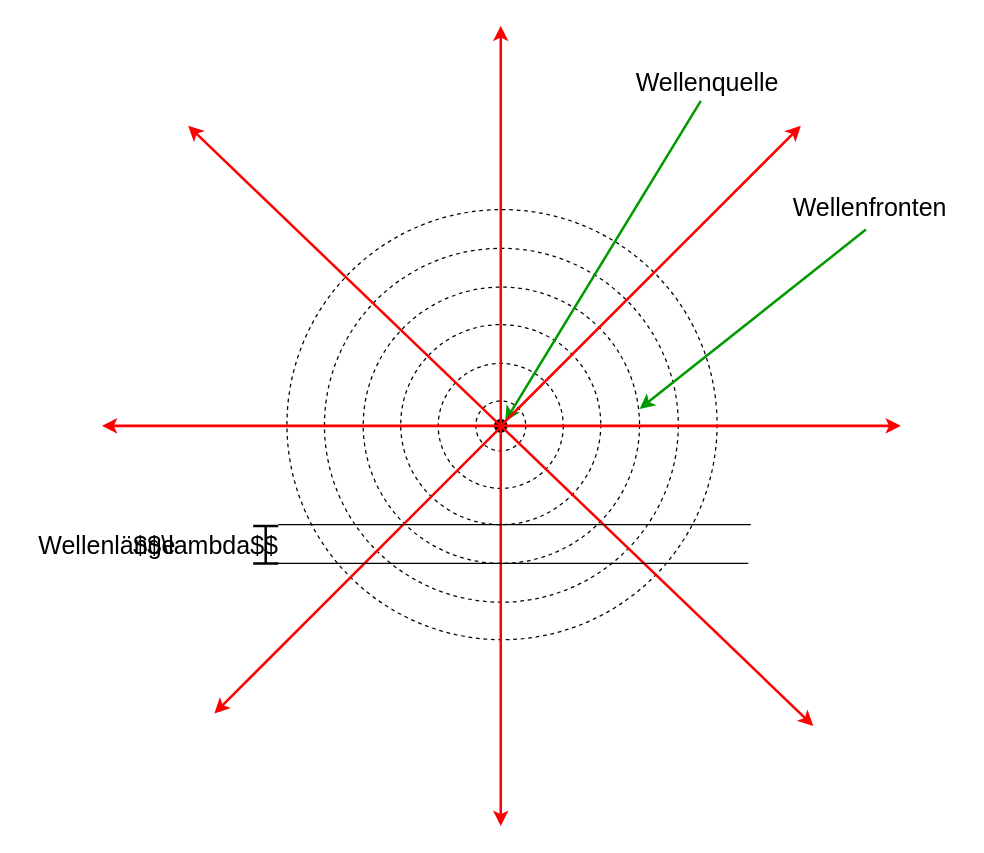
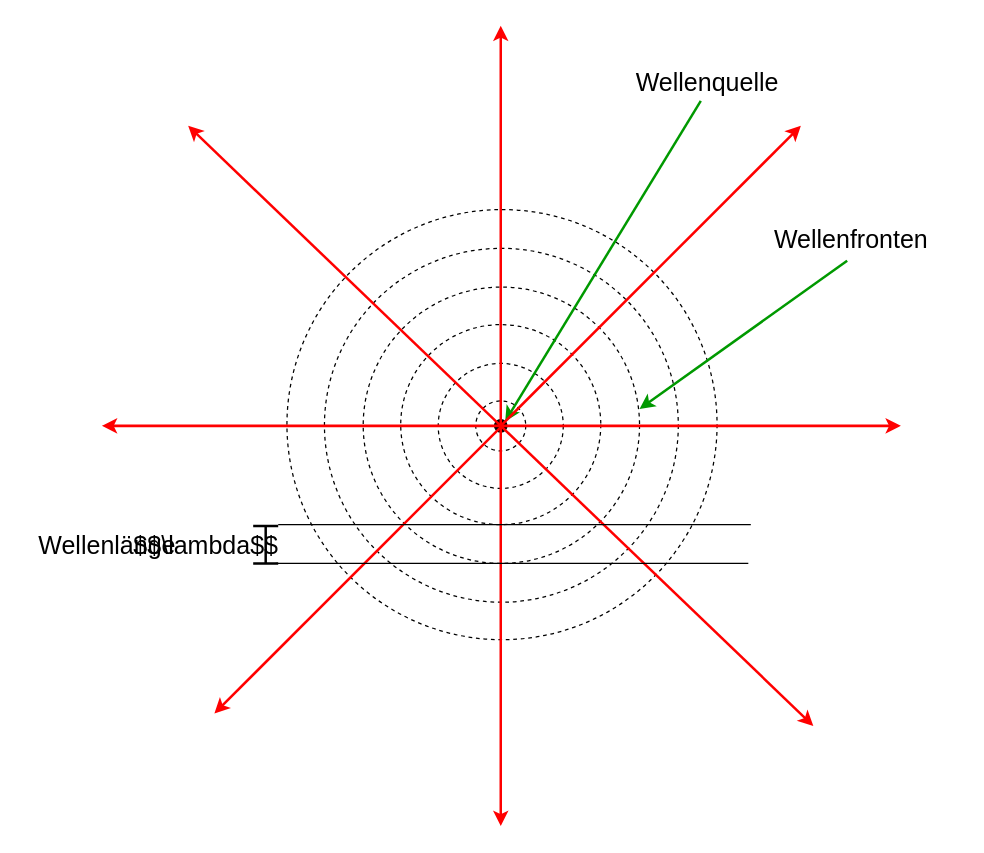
node "Wellenfronten": moved (869, 207) -> (851, 238)
